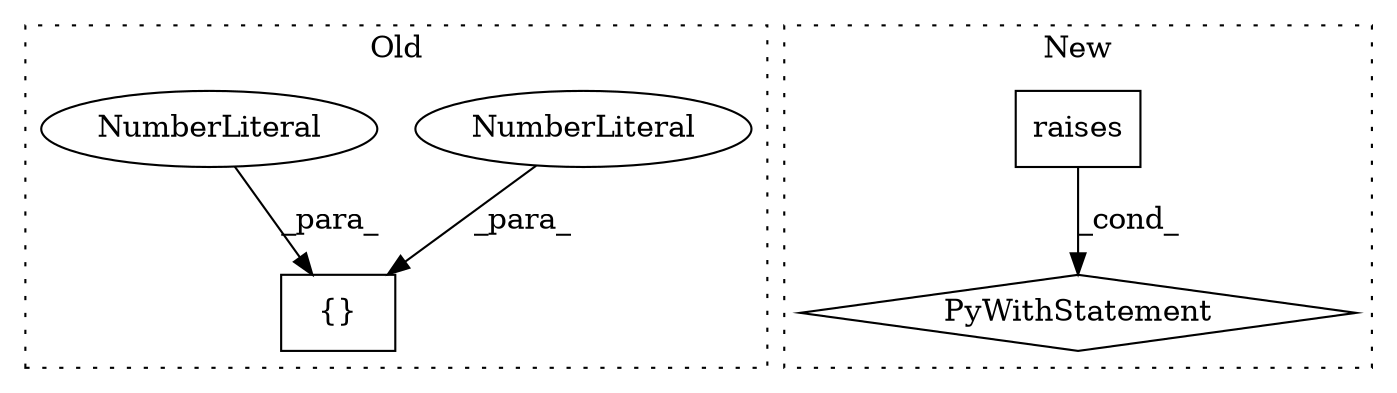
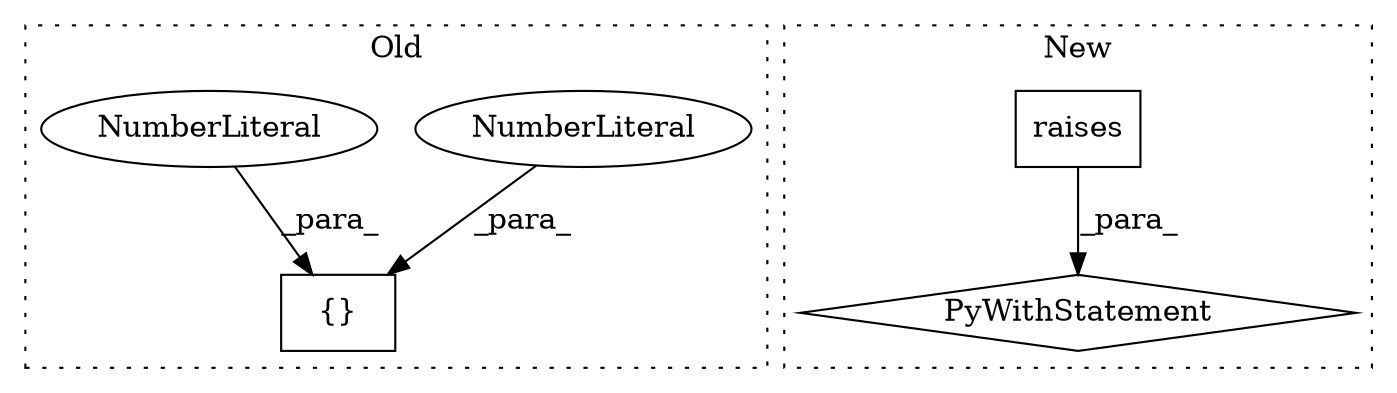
edge "raises" -> "PyWithStatement": label "_cond_" -> "_para_"
